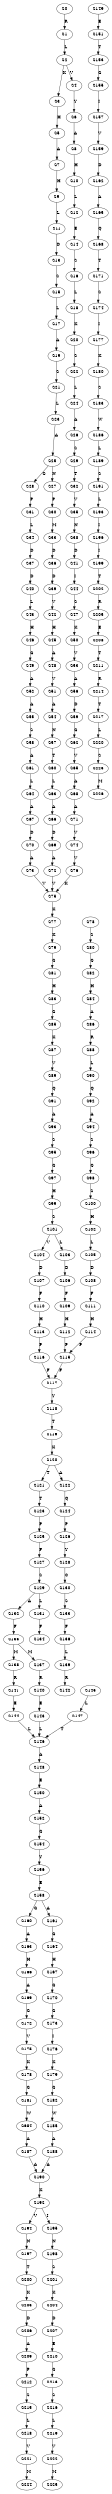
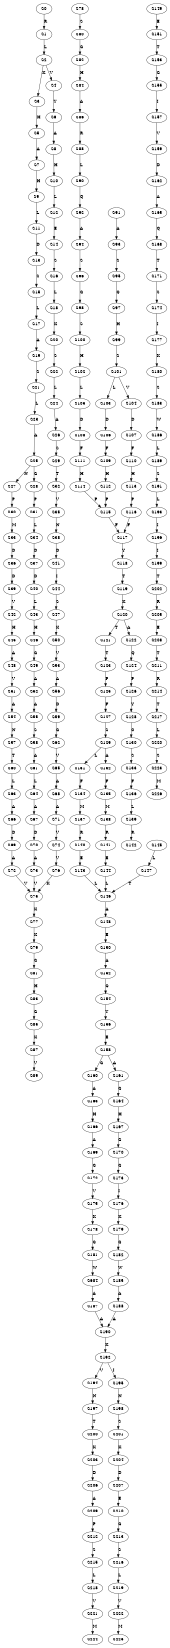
edge "S89" -> "S91": removed, label "Q"
edge "S135" -> "S137": now "S134" -> "S137"
